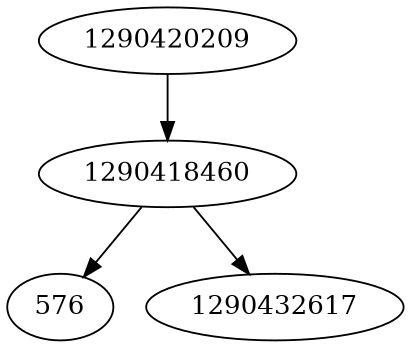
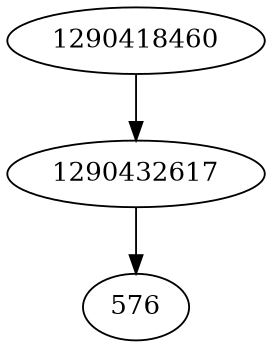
node "1290420209": removed
edge "1290418460" -> "576": now "1290432617" -> "576"
